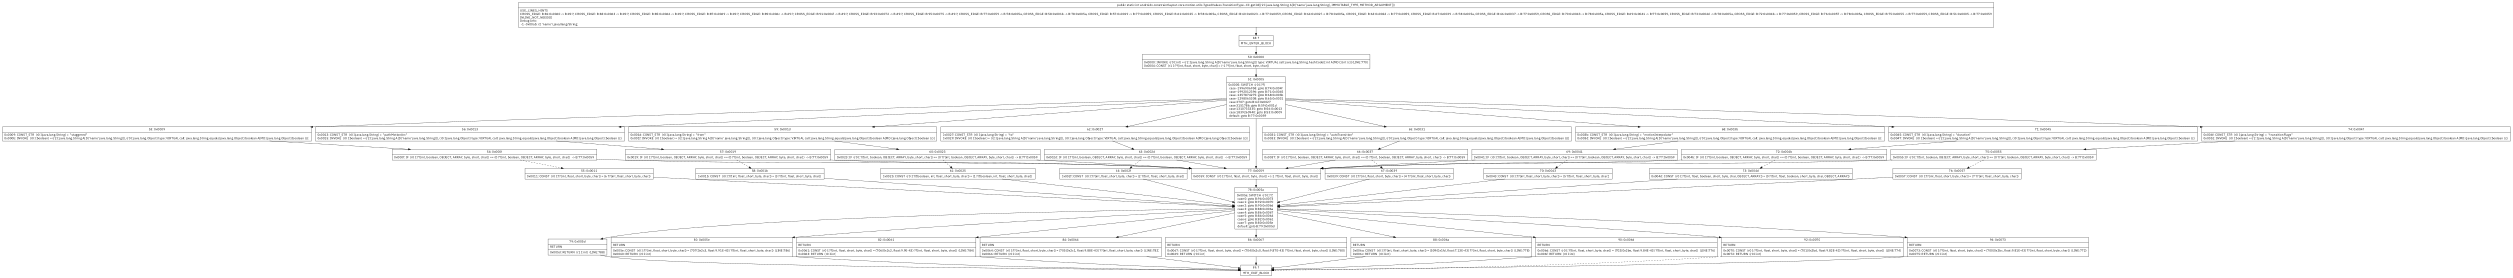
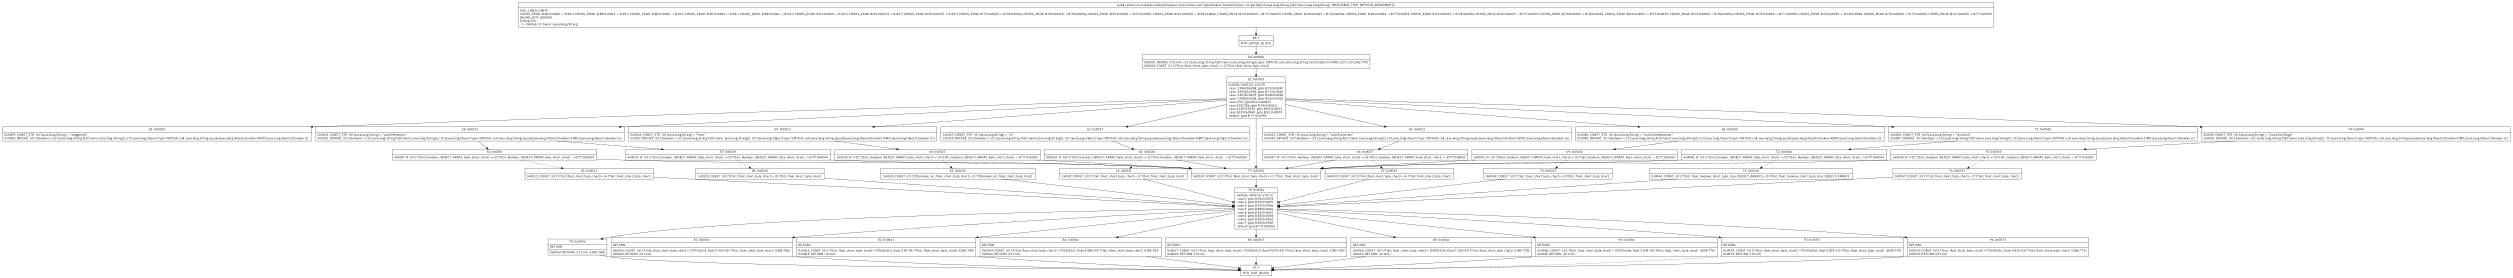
edge "53: 0x0009" -> "54: 0x000f": now "56: 0x0013" -> "54: 0x000f"
